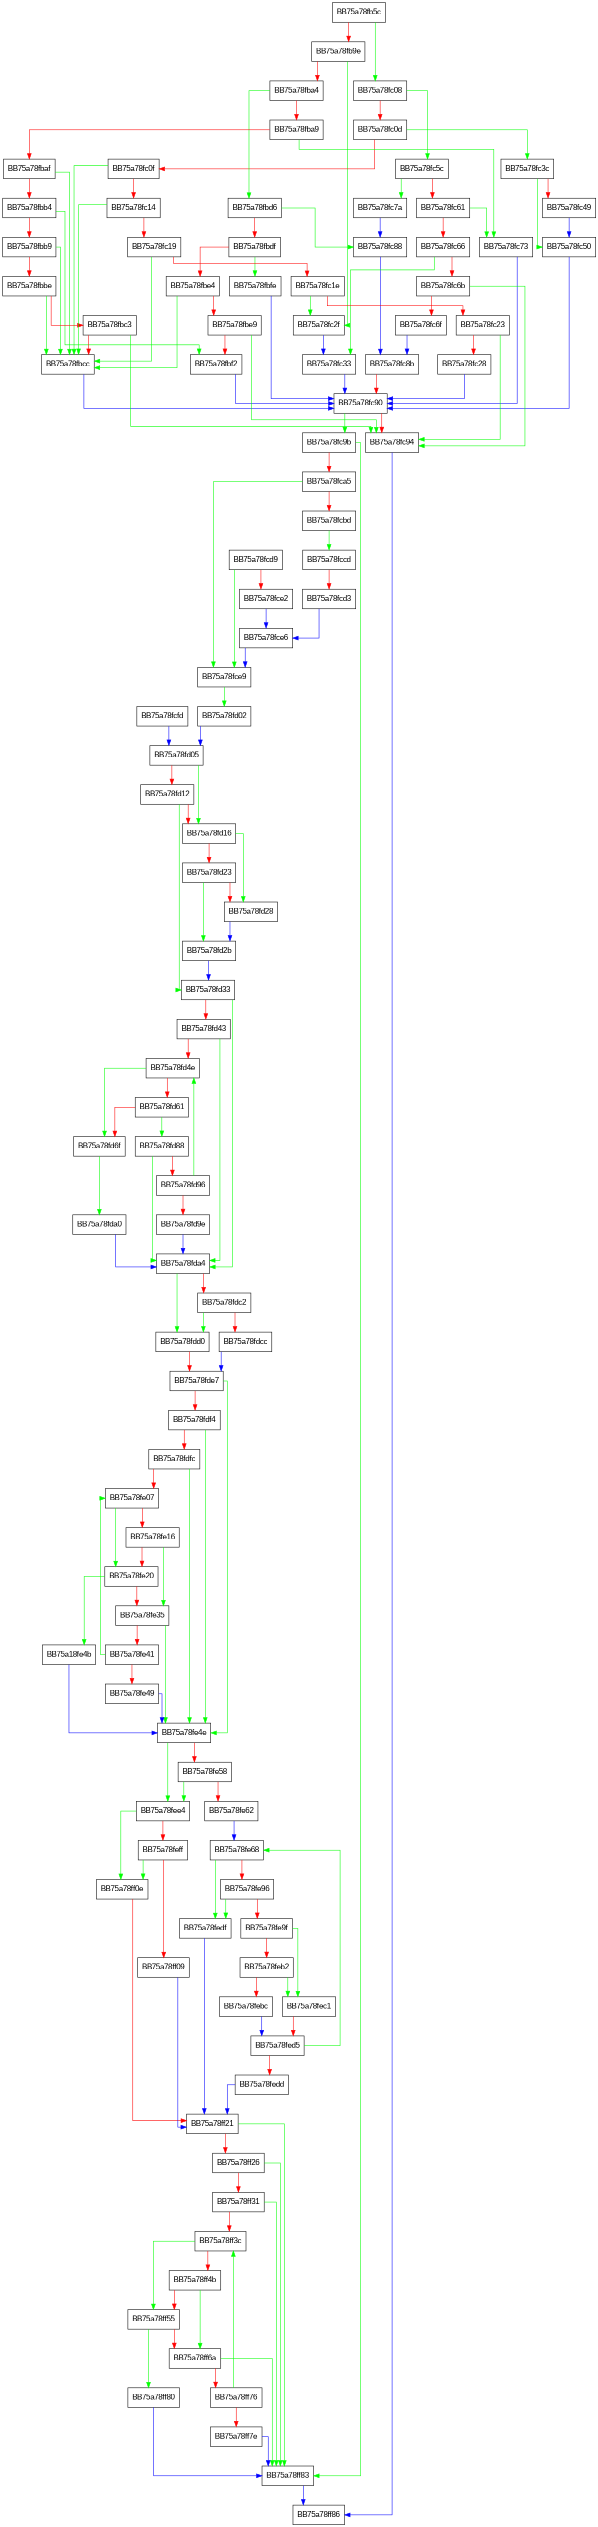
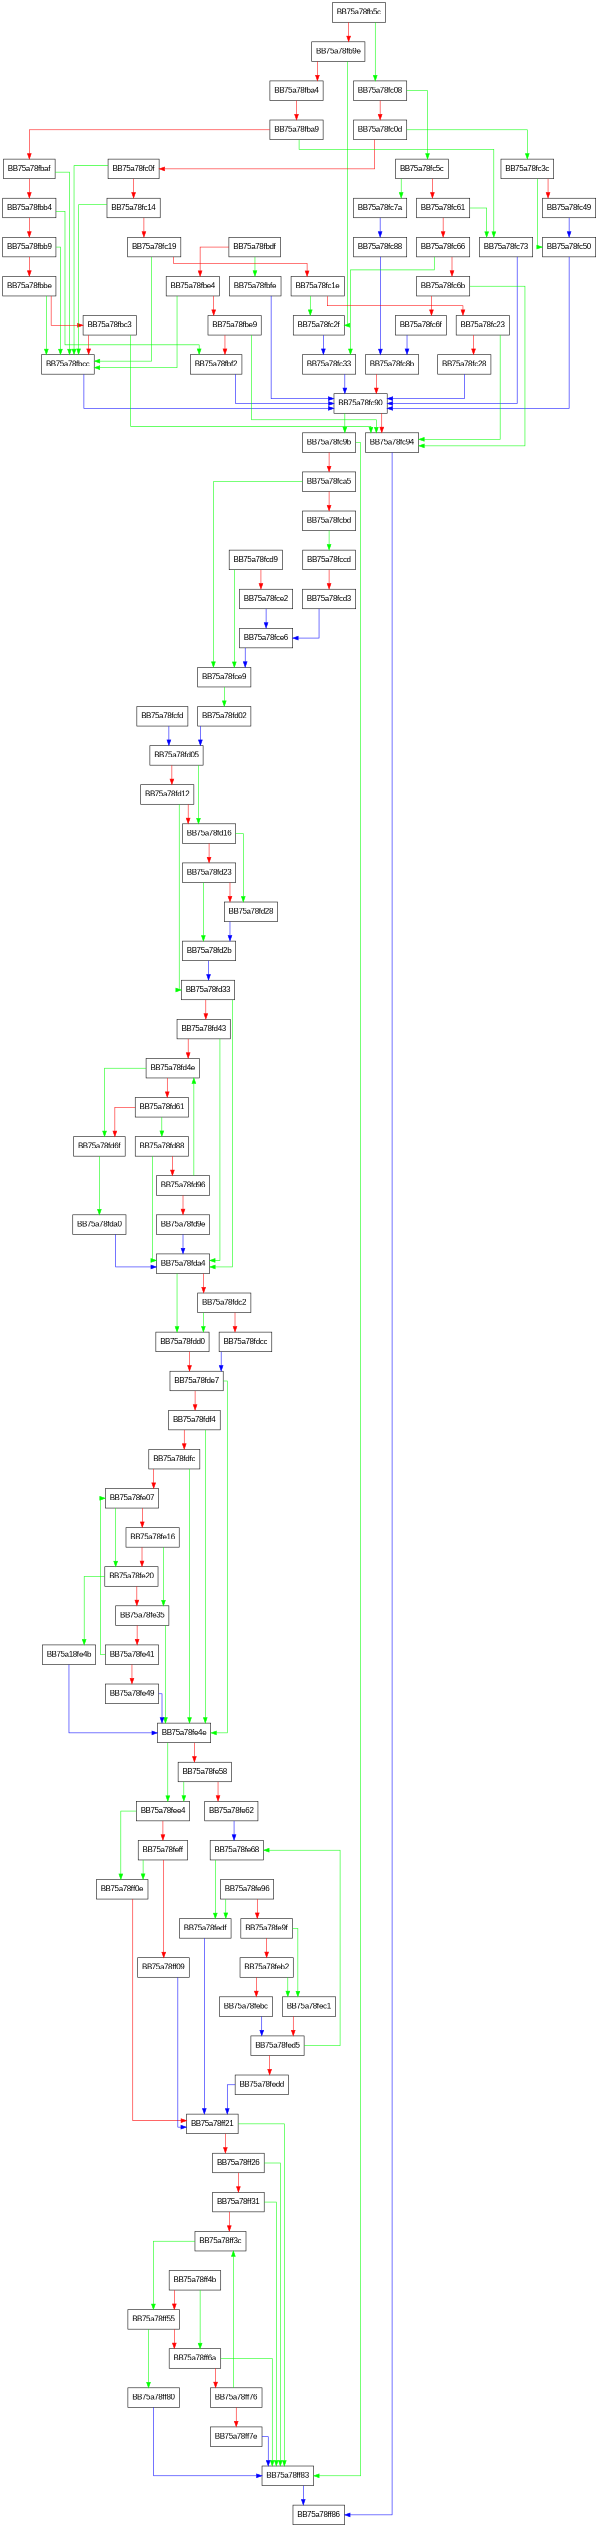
node "BB75a78fbd6": removed
edge "BB75a78fe68" -> "BB75a78fe96": removed
edge "BB75a78ff3c" -> "BB75a78ff4b": removed
